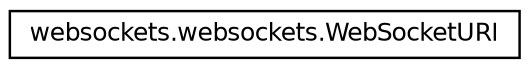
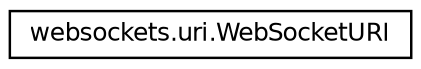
node "websockets.websockets.WebSocketURI": label "websockets.websockets.WebSocketURI" -> "websockets.uri.WebSocketURI"
